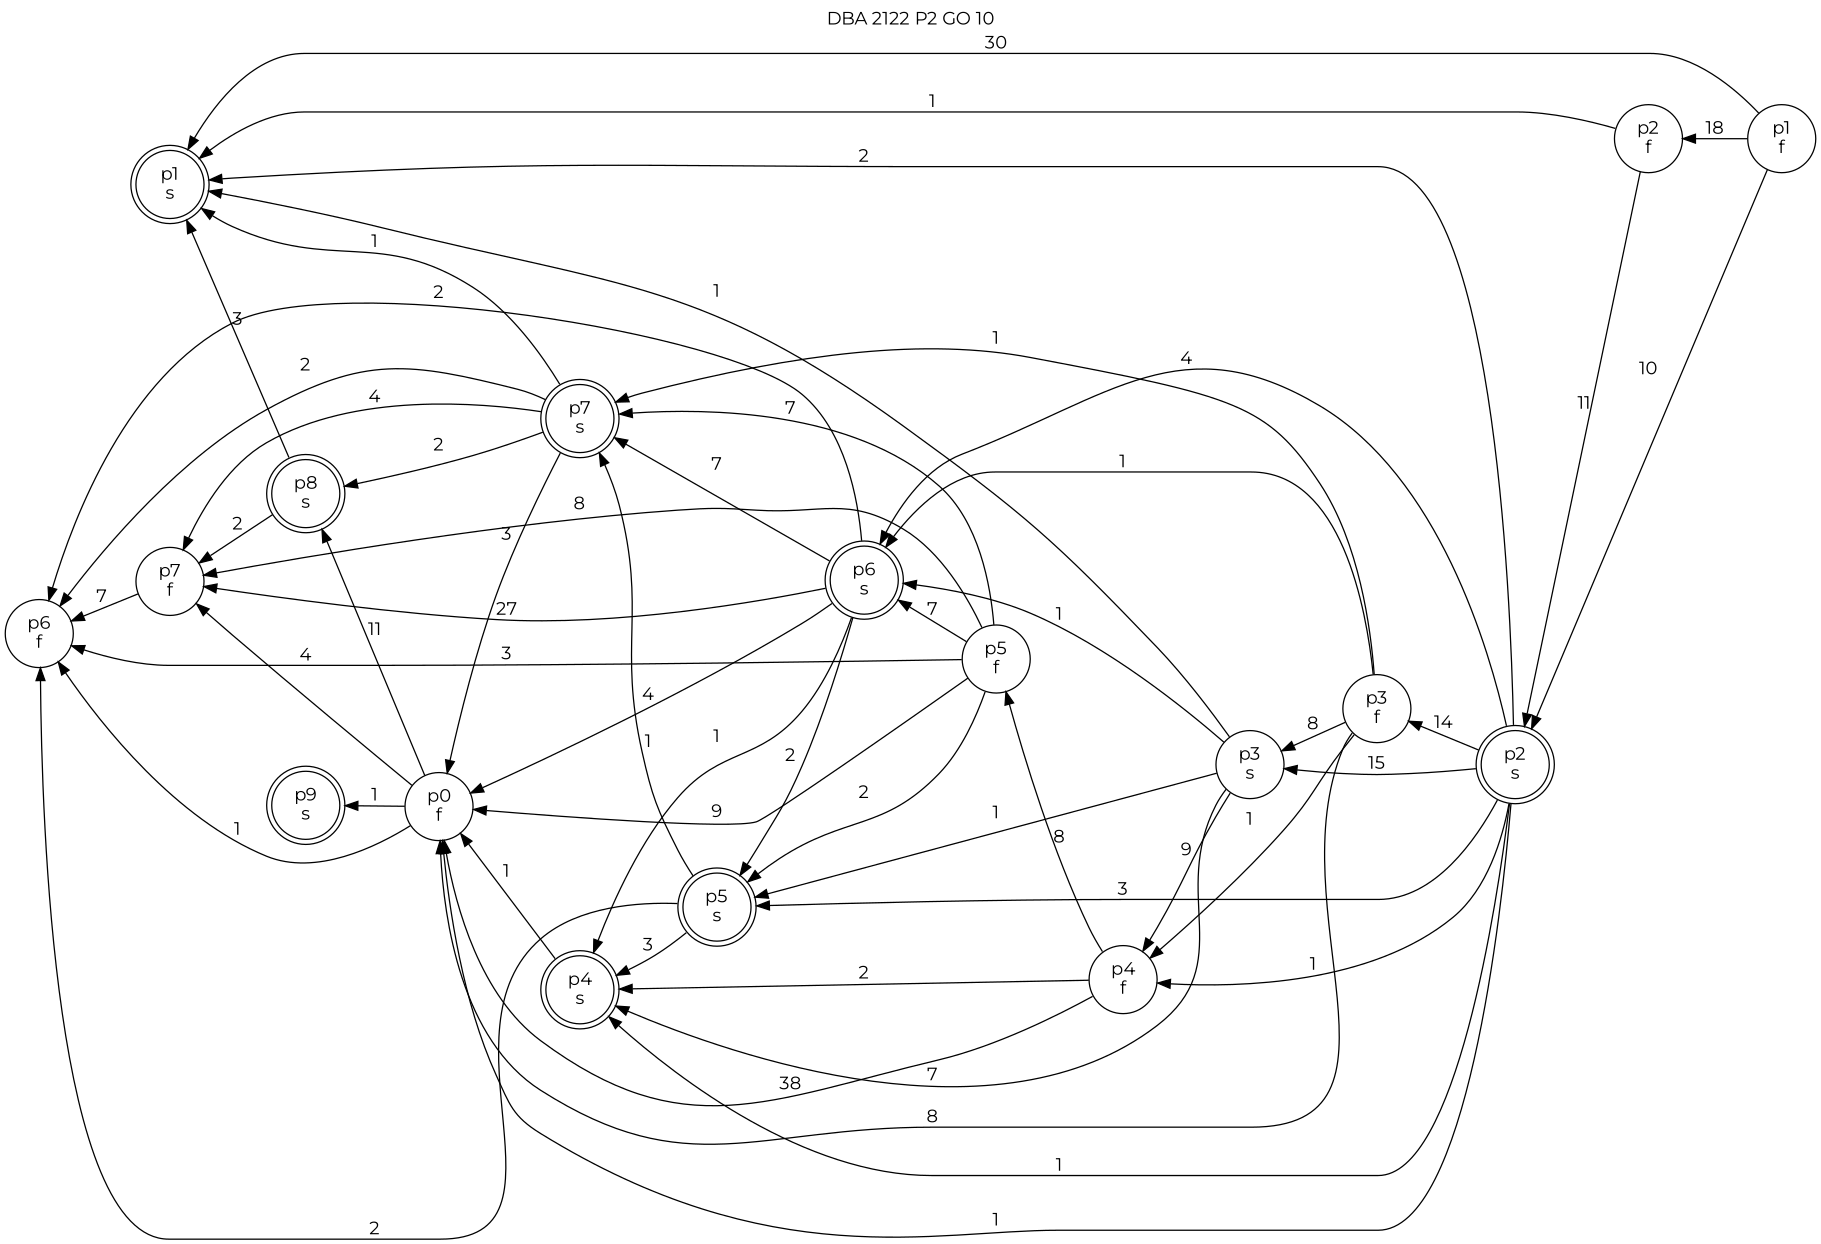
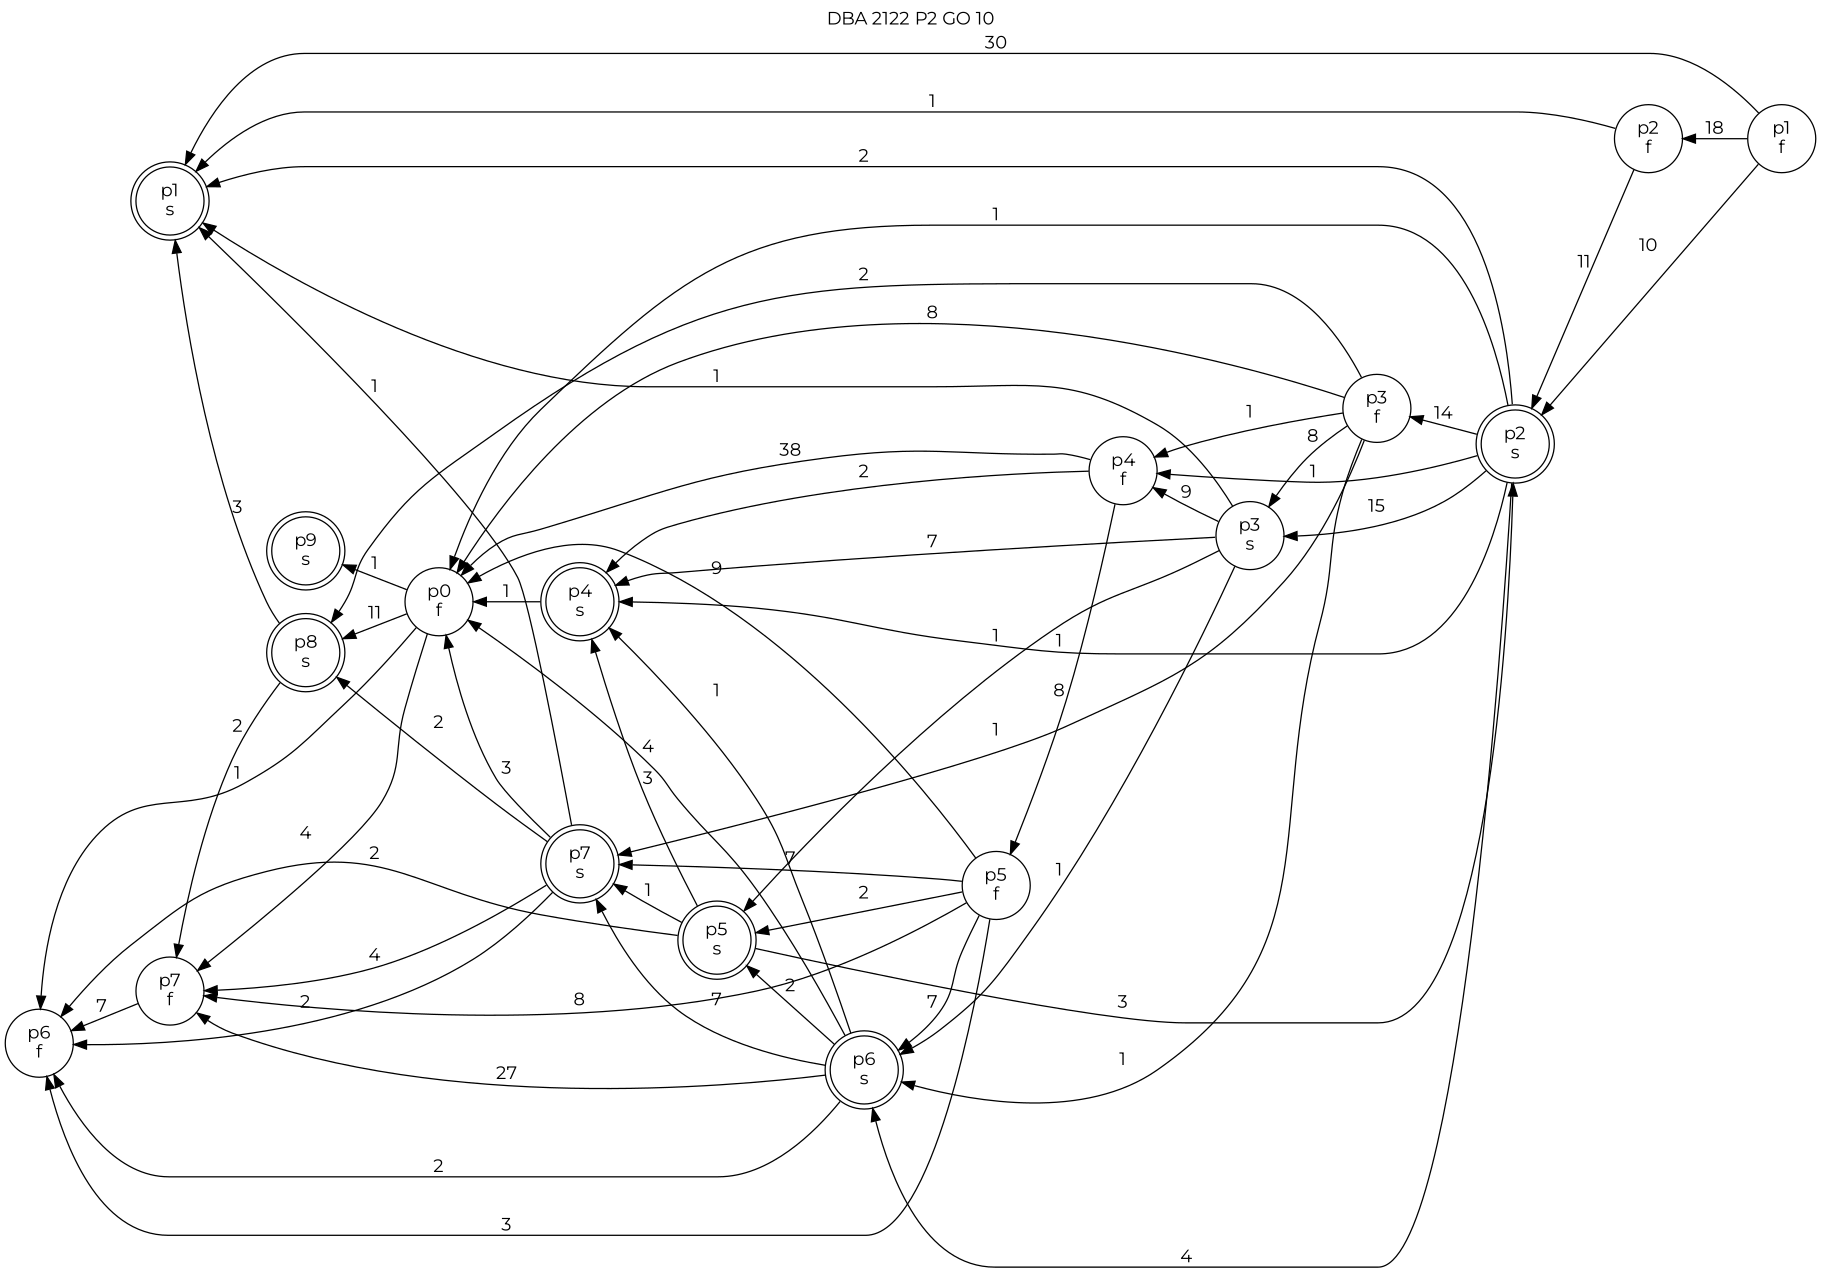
edge "p3 f" -> "p8 s": added, label "2"
edge "p2 s" -> "p5 s": reversed
